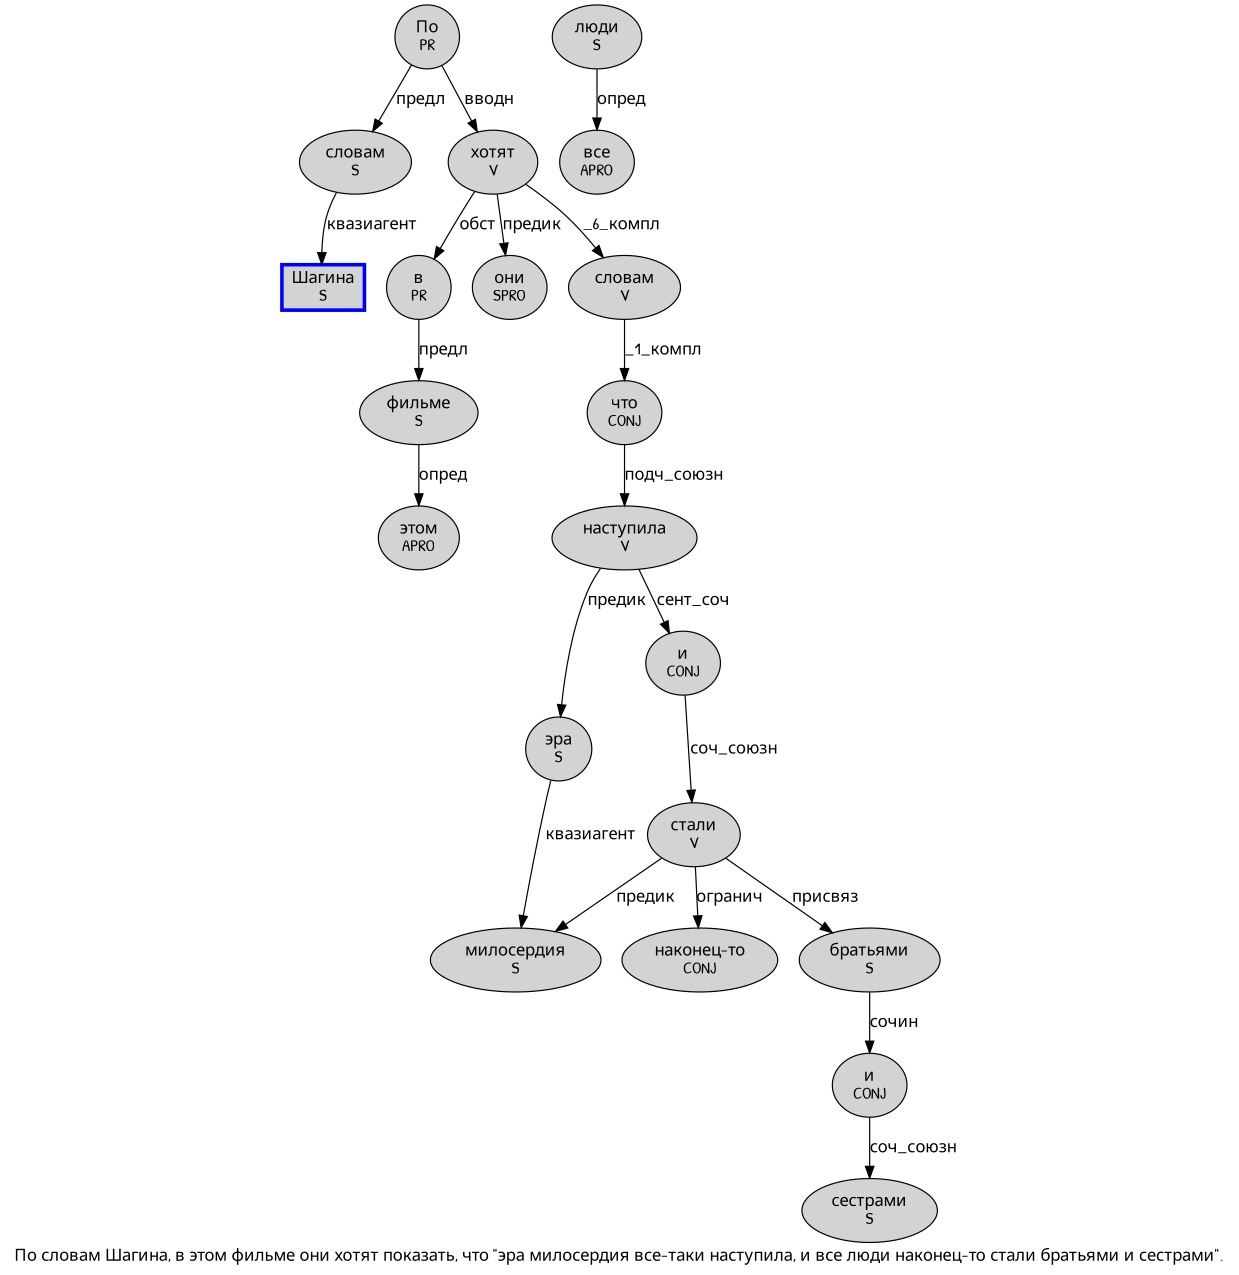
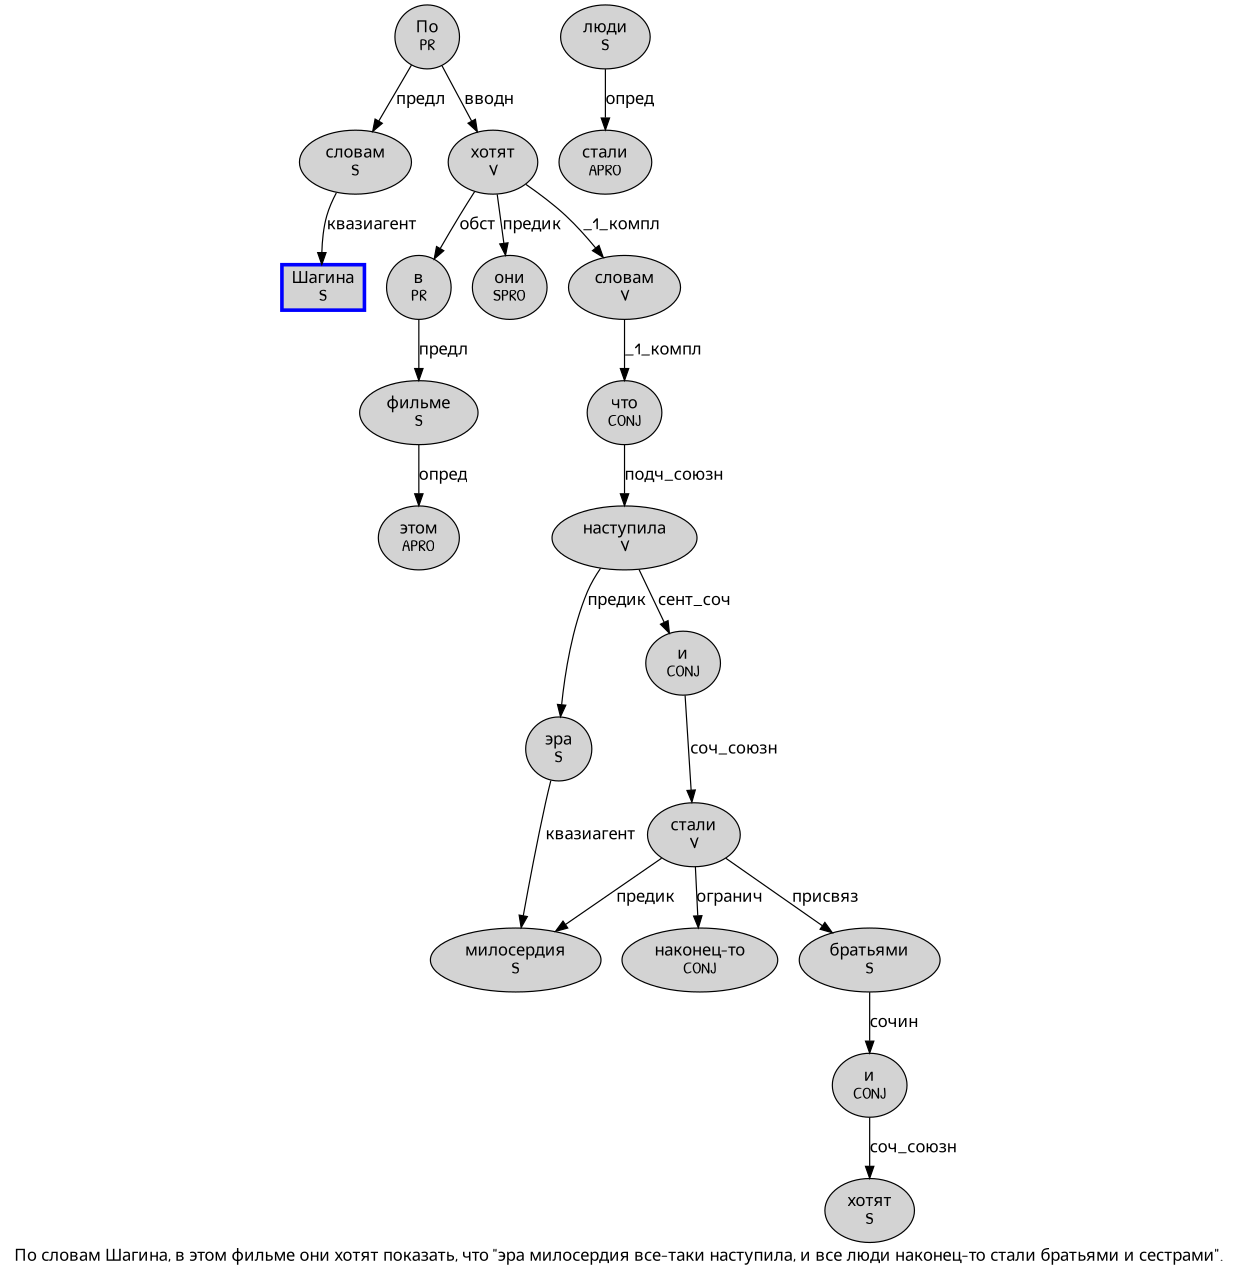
node "все APRO": label "все APRO" -> "стали APRO"
edge "хотят V" -> "словам V": label "_6_компл" -> "_1_компл"
node "сестрами S": label "сестрами S" -> "хотят S"
